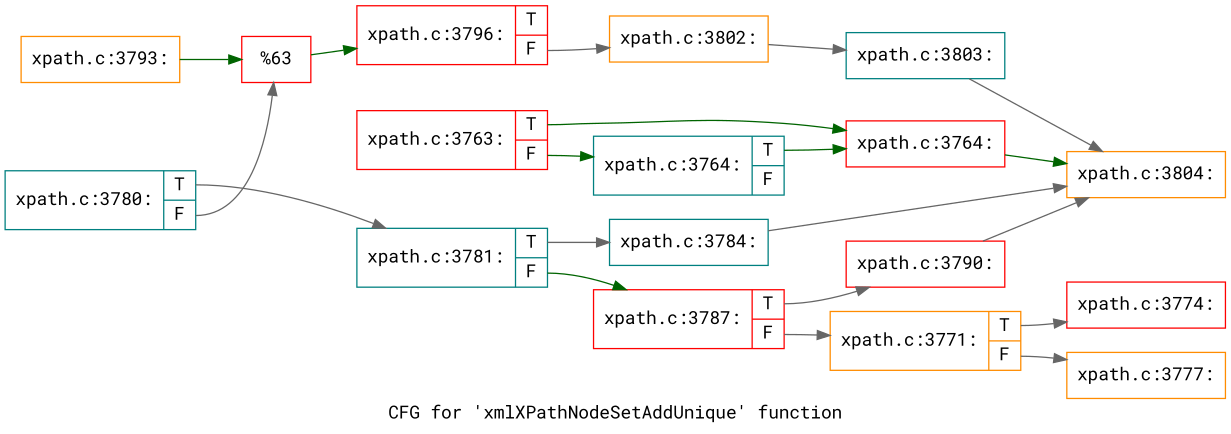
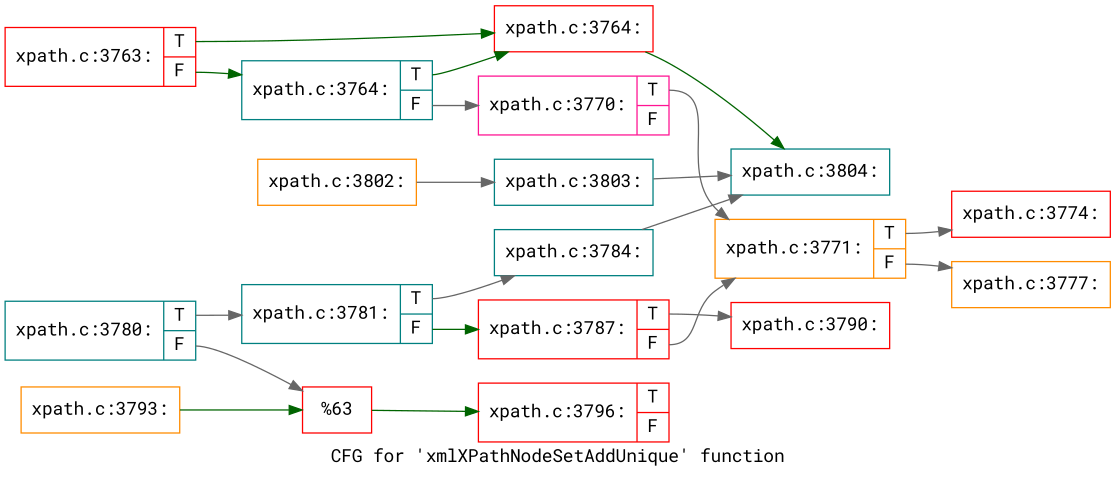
edge "xpath.c:3796:" -> "xpath.c:3802:": removed
node "xpath.c:3770:": added
node "xpath.c:3804:": color darkorange -> teal
edge "xpath.c:3790:" -> "xpath.c:3804:": removed
